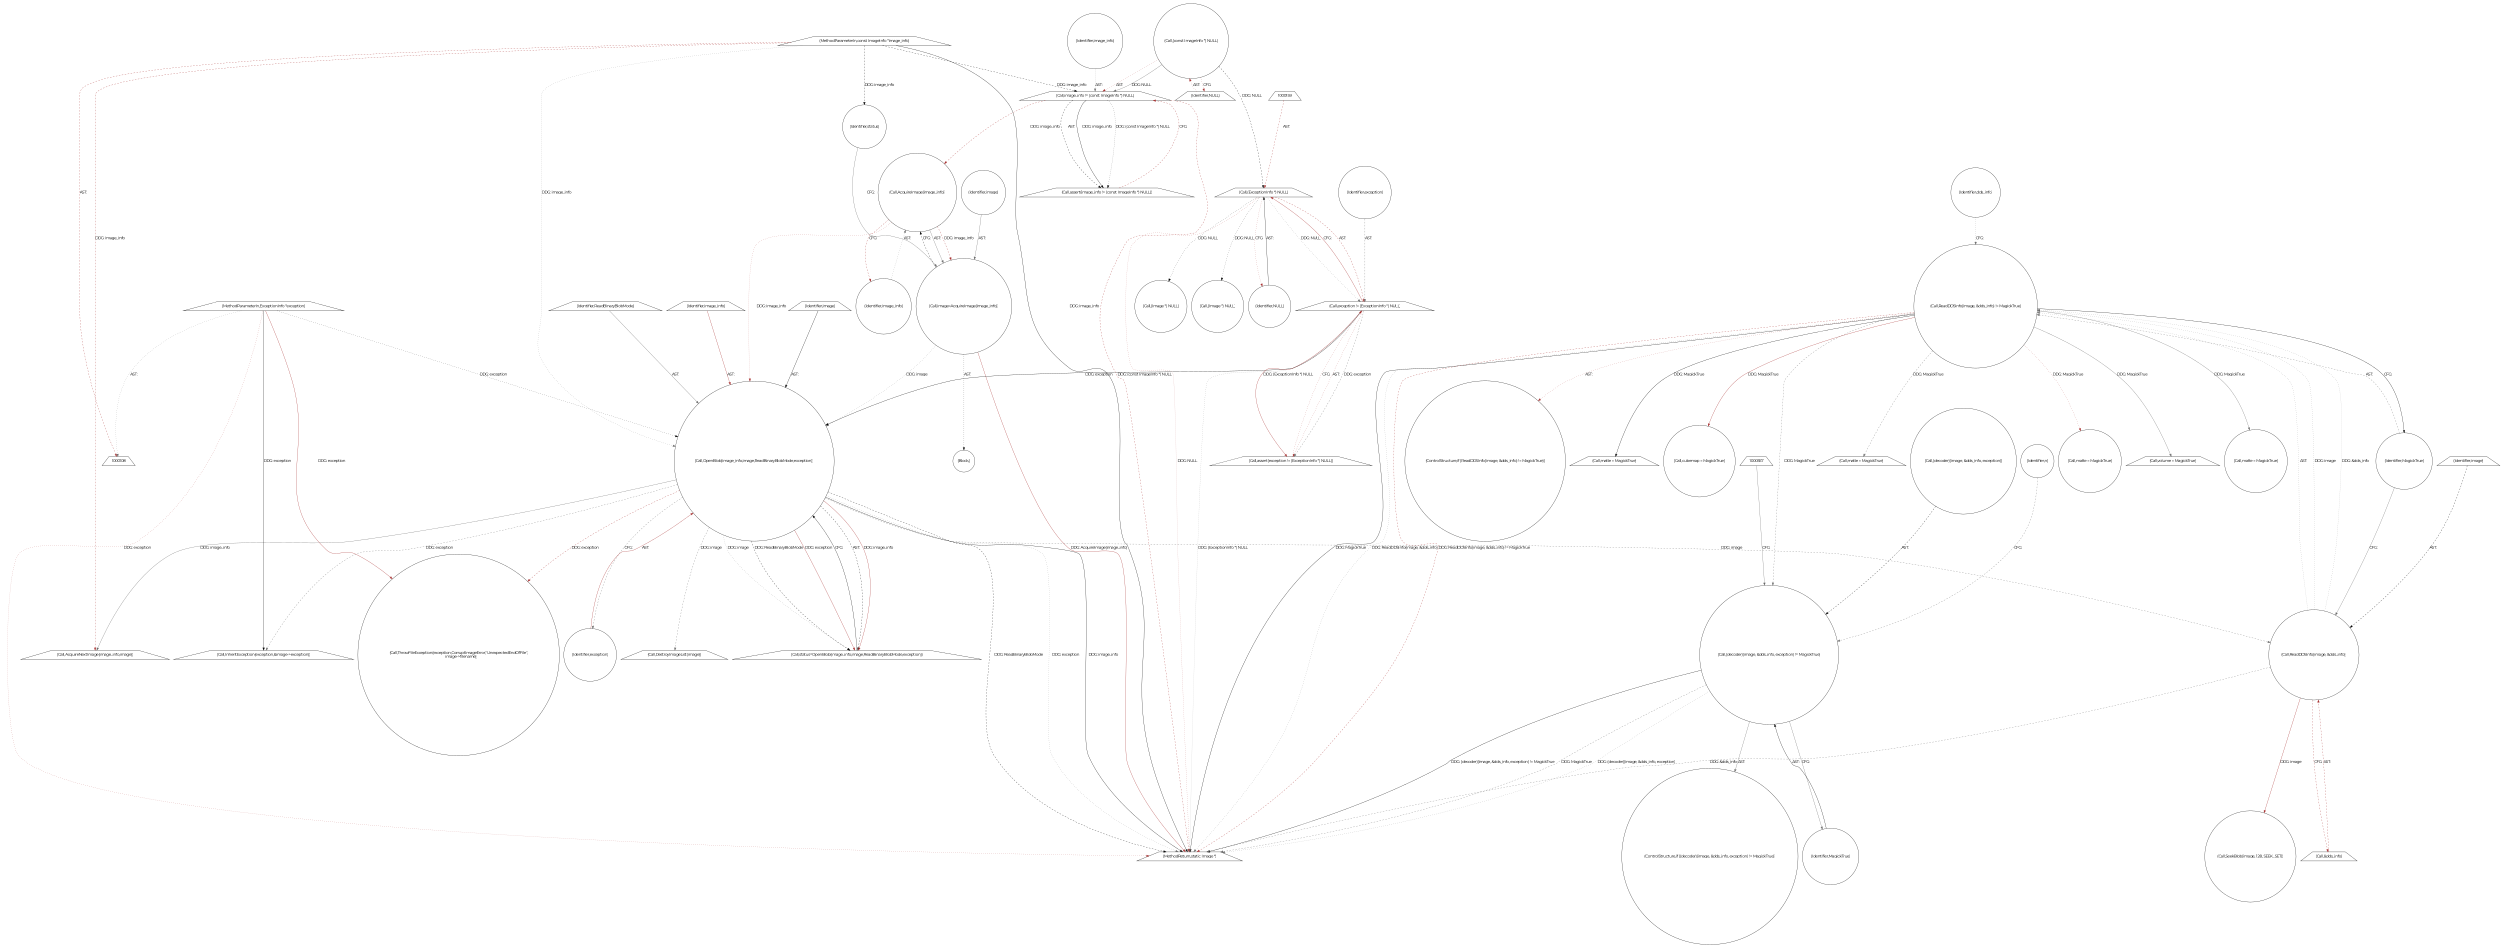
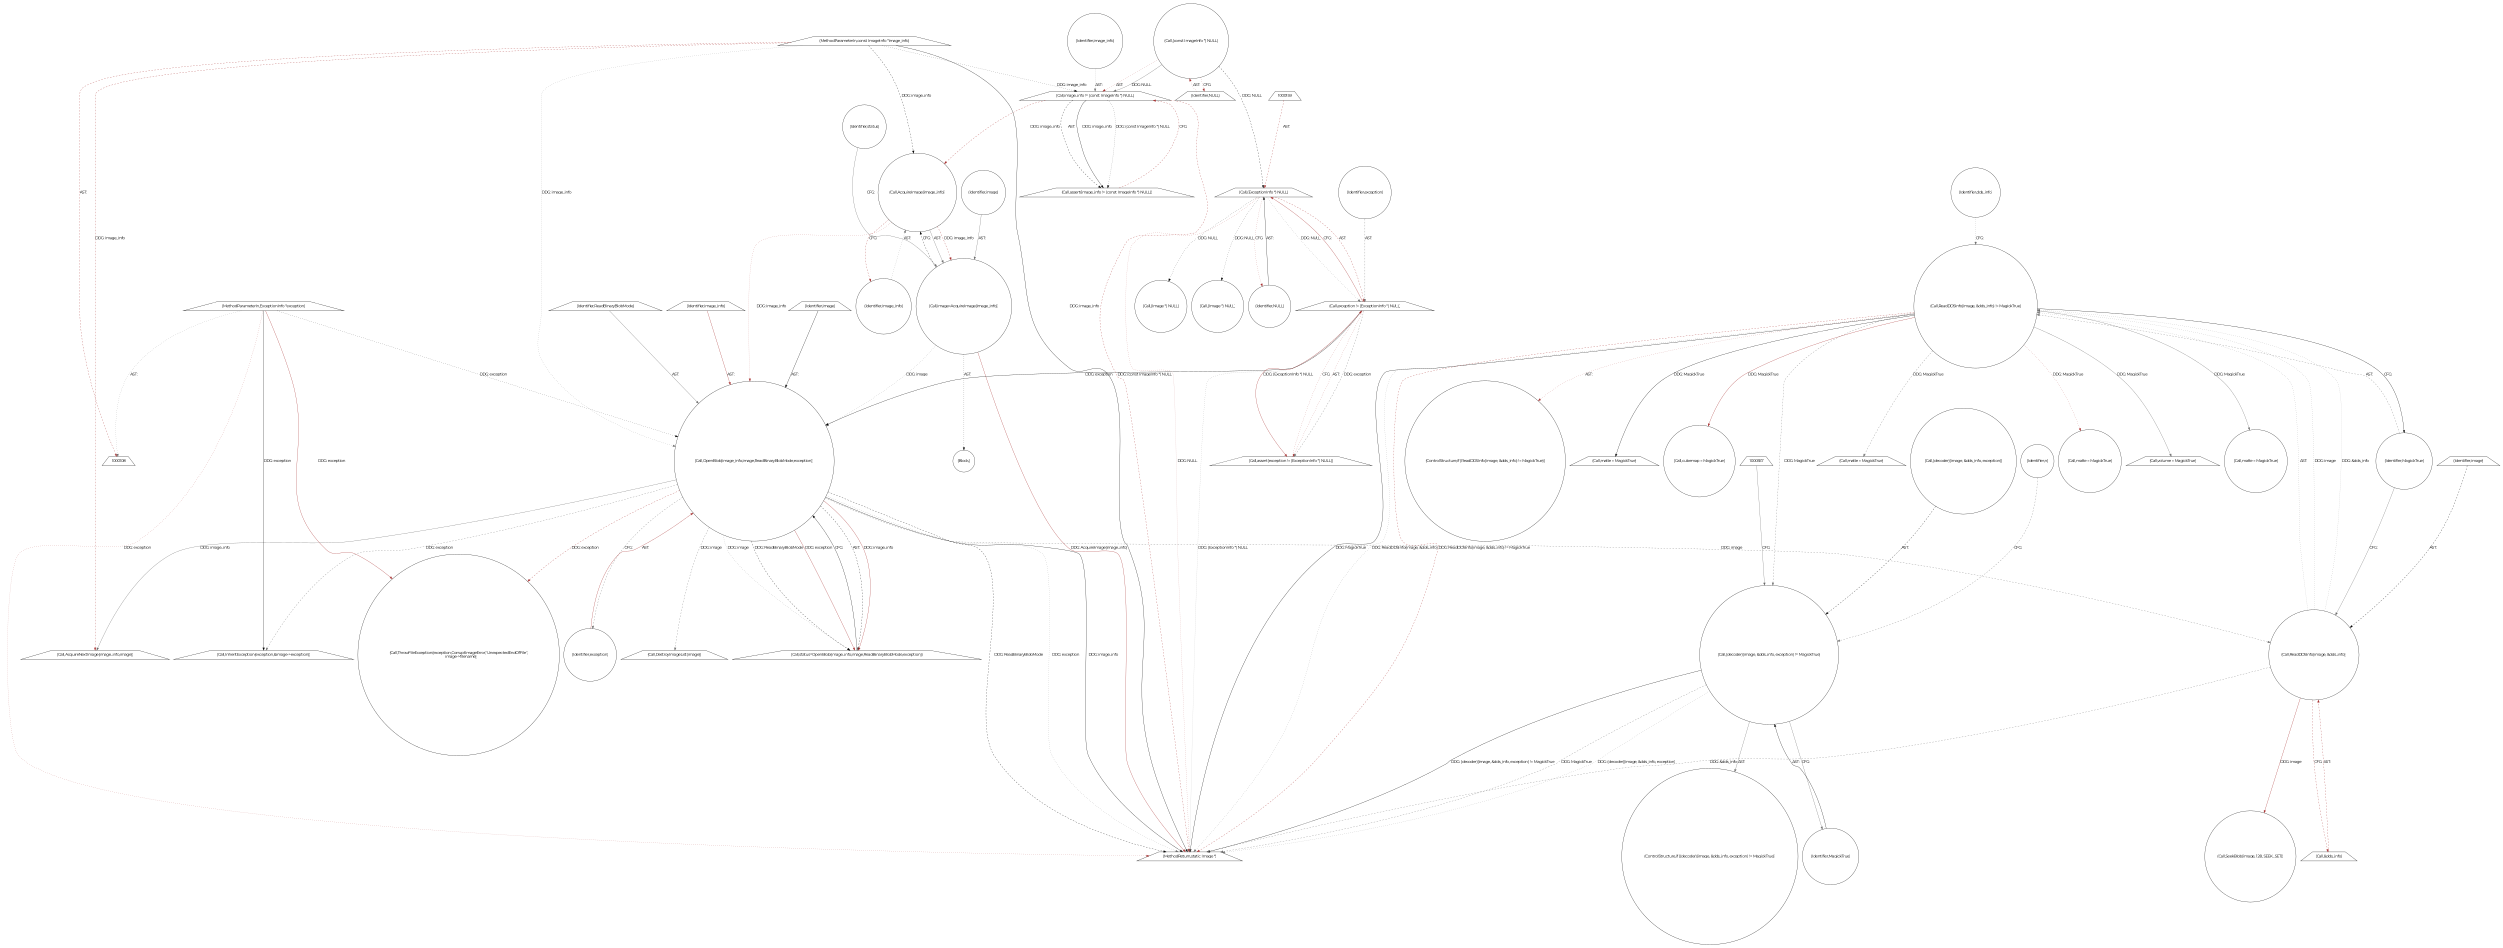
edge "(MethodParameterIn,const ImageInfo *image_info)" -> "(Call,image_info != (const ImageInfo *) NULL)": style dashed -> dotted
edge "(MethodParameterIn,const ImageInfo *image_info)" -> "(Identifier,status)": now "(MethodParameterIn,const ImageInfo *image_info)" -> "(Call,AcquireImage(image_info))"
